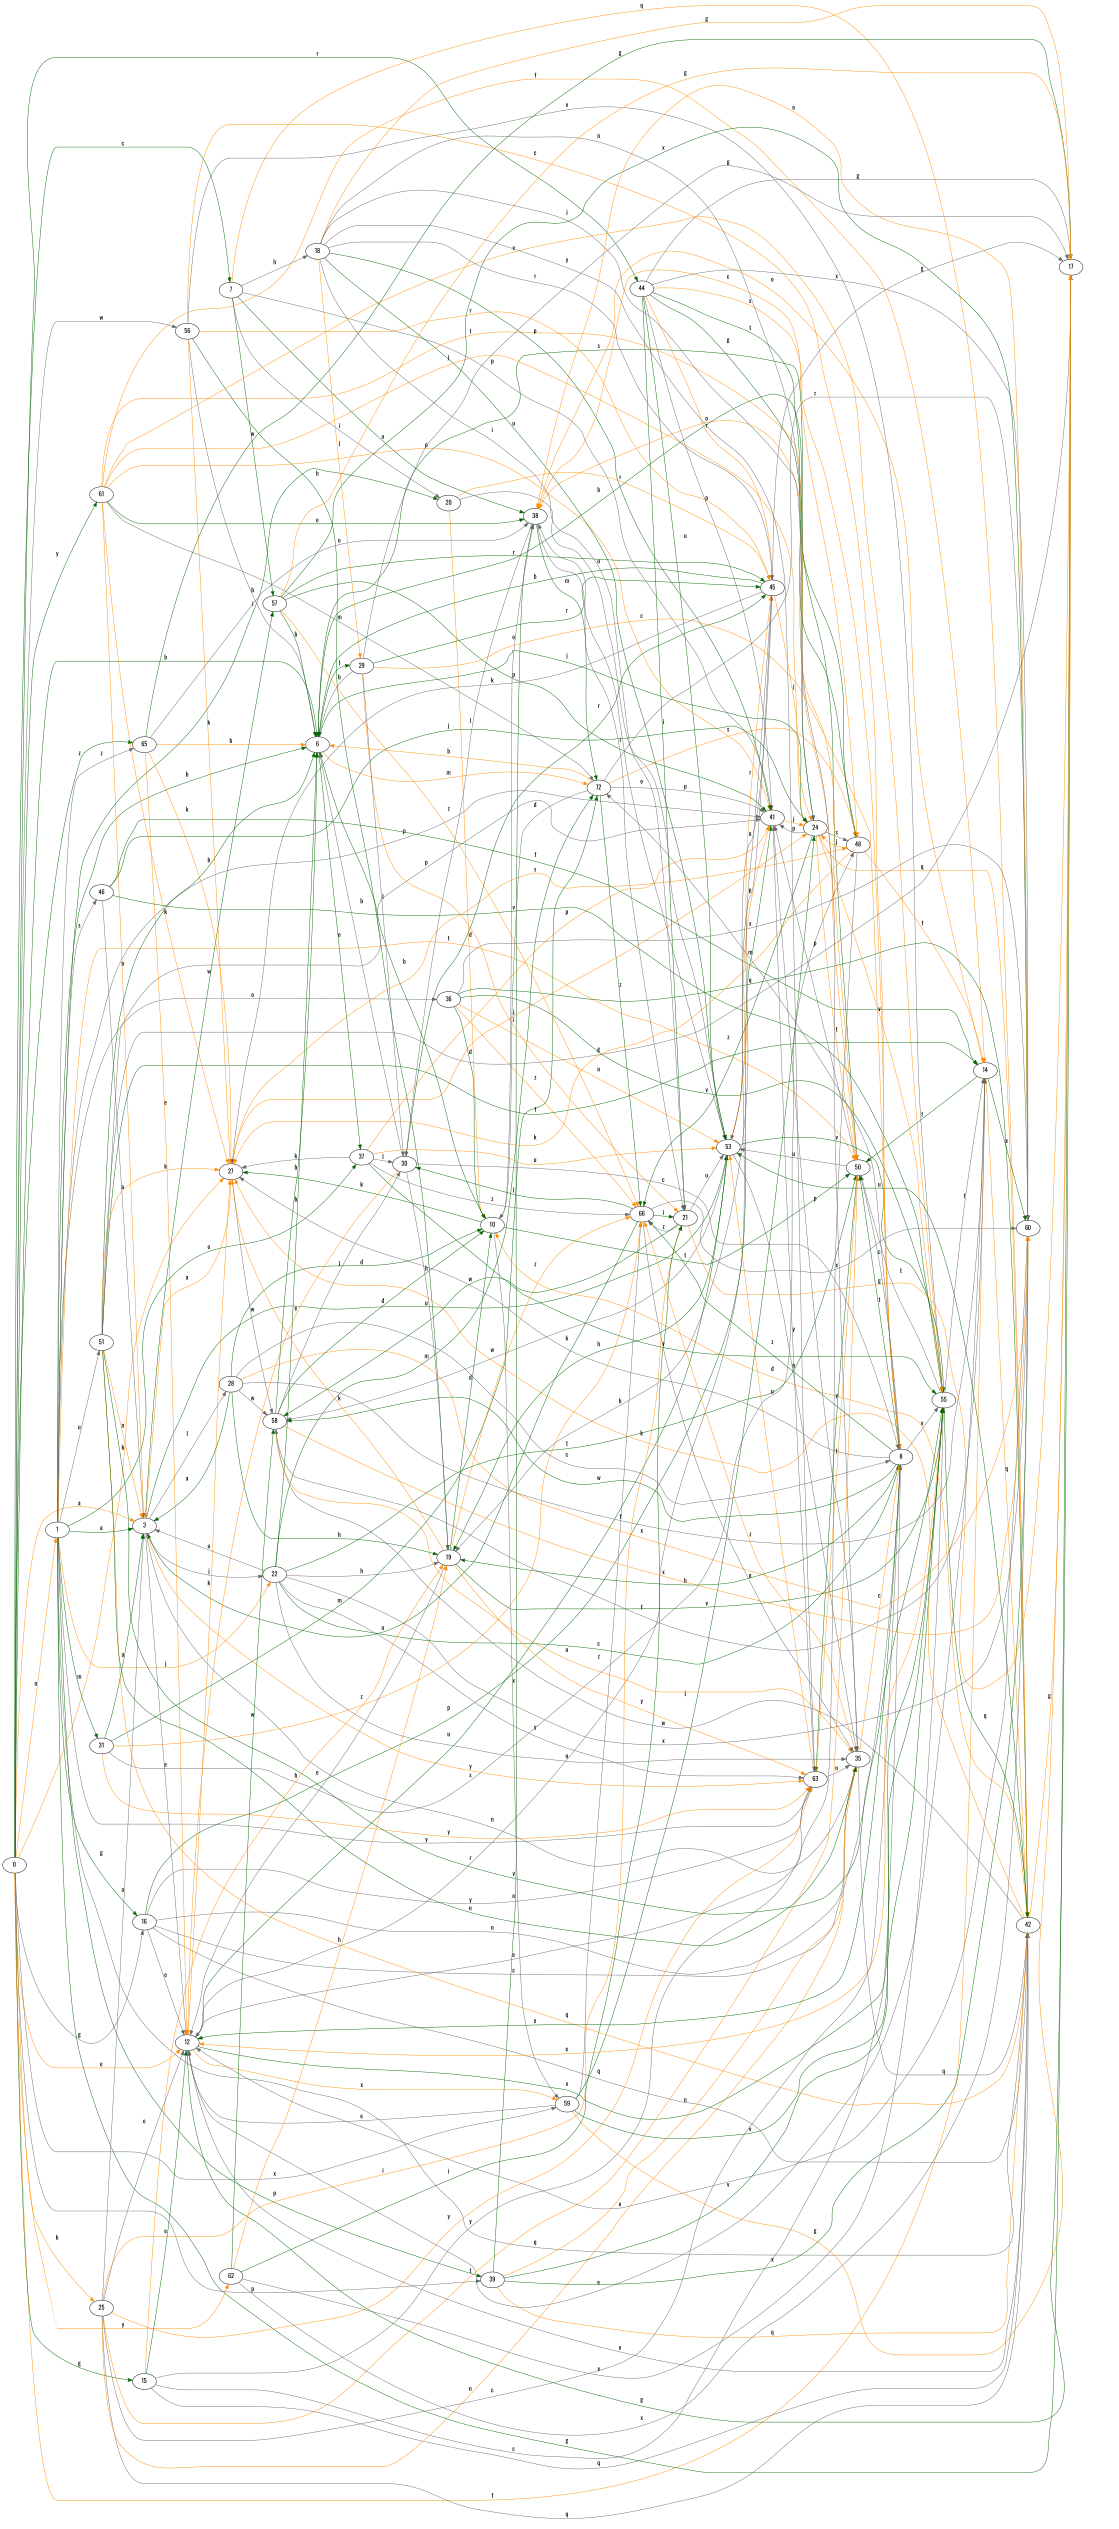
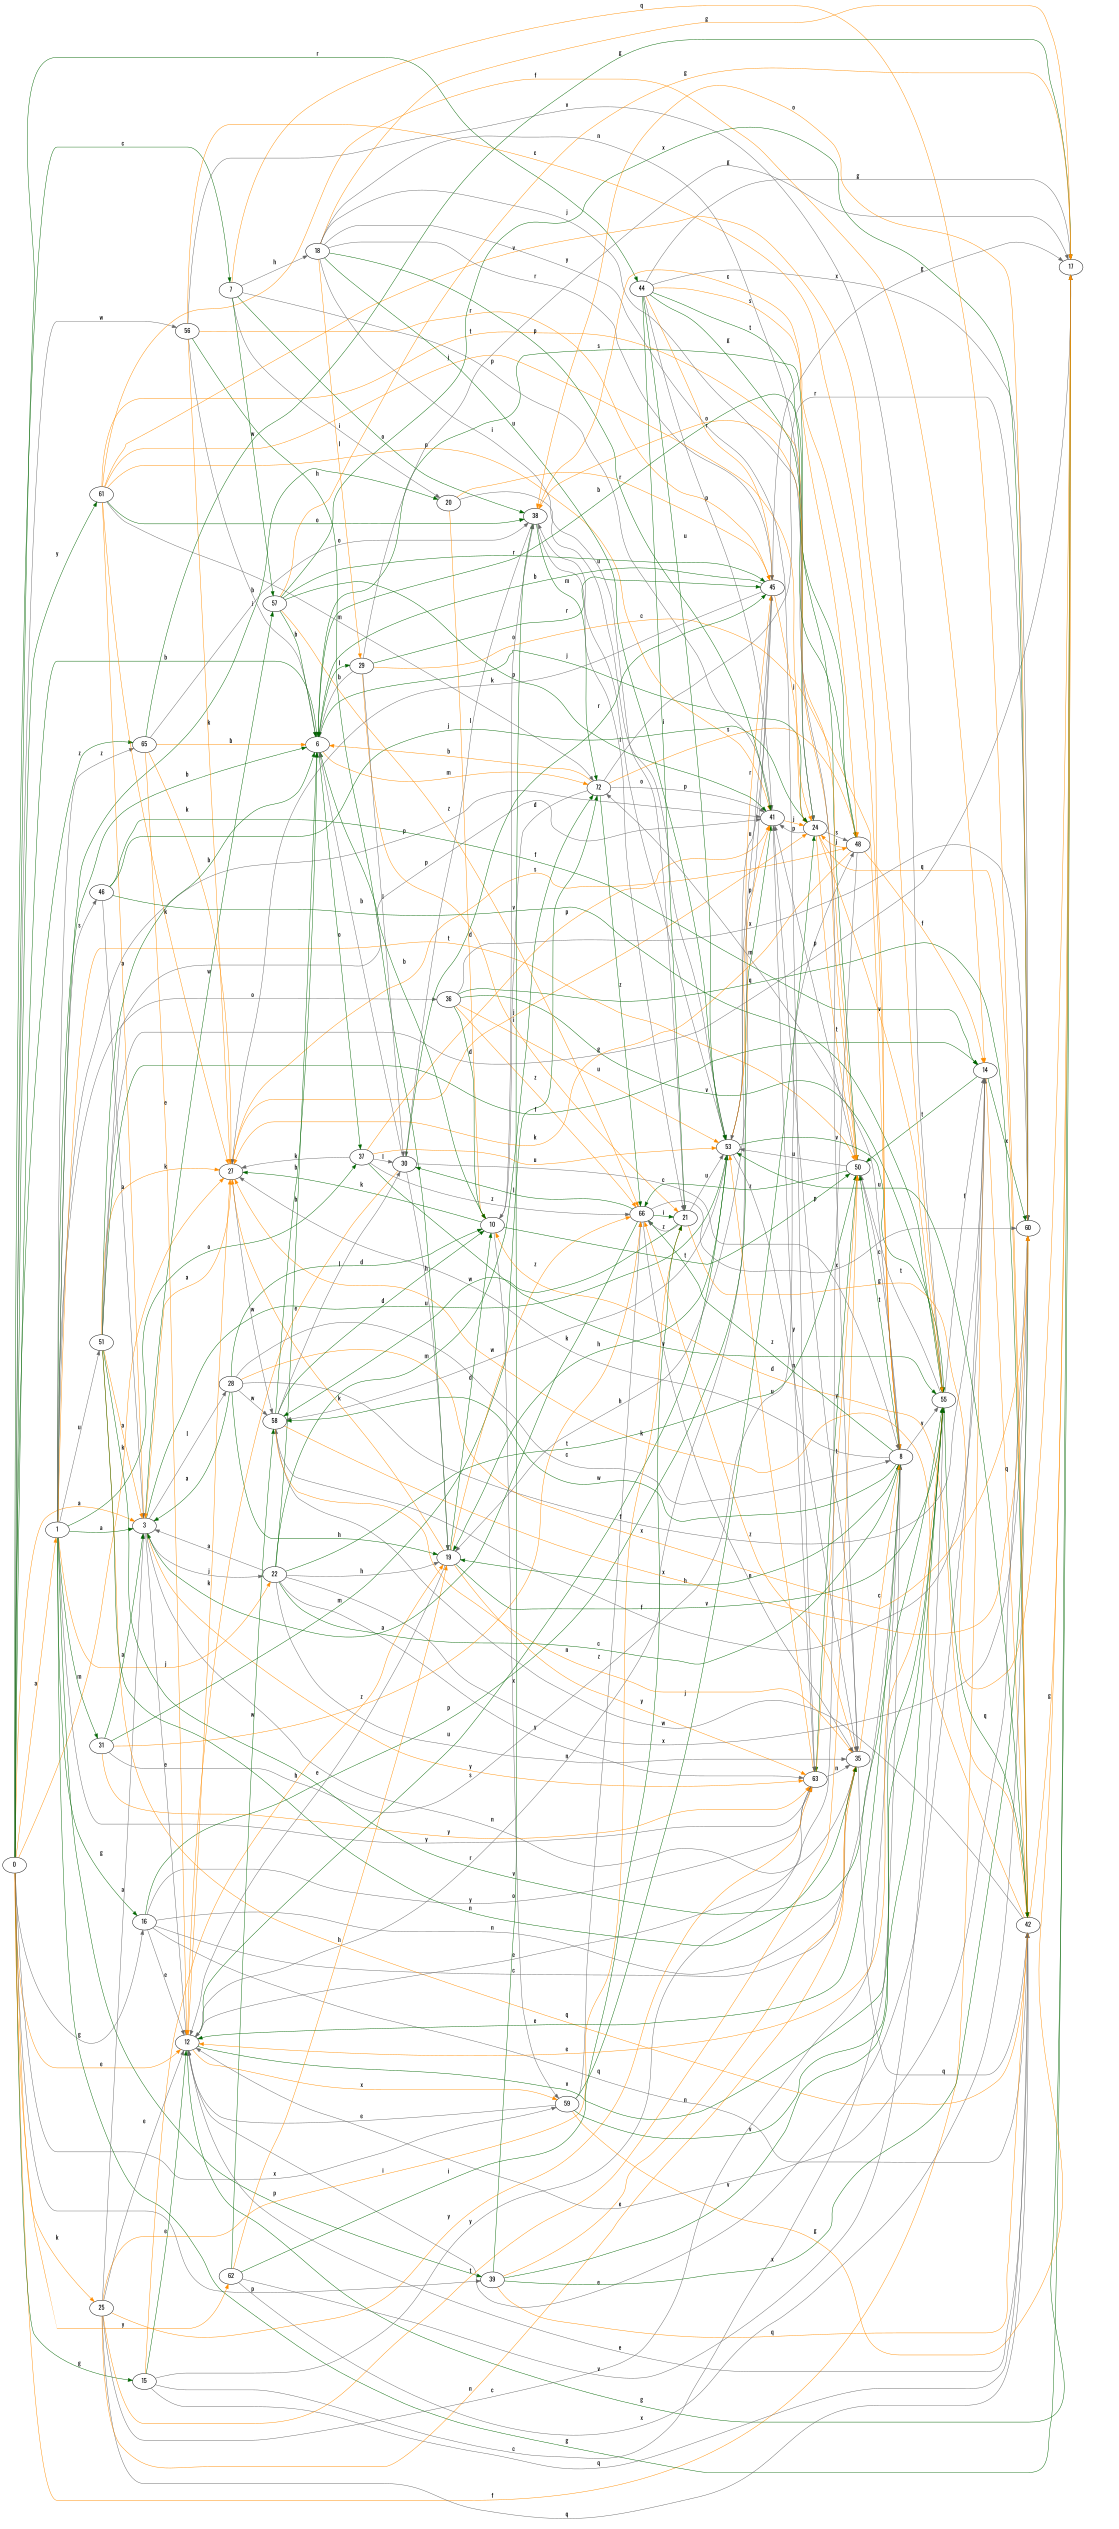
edge "14" -> "38": removed, label "o"
edge "24" -> "66": now "50" -> "66"
edge "1" -> "42": removed, label "q"
